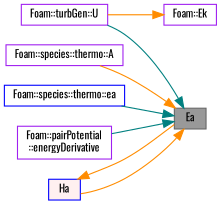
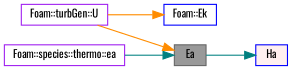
node "Foam::Ek": color purple -> blue
node "Foam::species::thermo::A": removed
edge "Foam::turbGen::U" -> "Ea": color teal -> darkorange
node "Foam::species::thermo::ea": color blue -> purple
node "Foam::pairPotential ::energyDerivative": removed
edge "Ea" -> "Ha": color darkorange -> teal
edge "Ha" -> "Ea": removed
